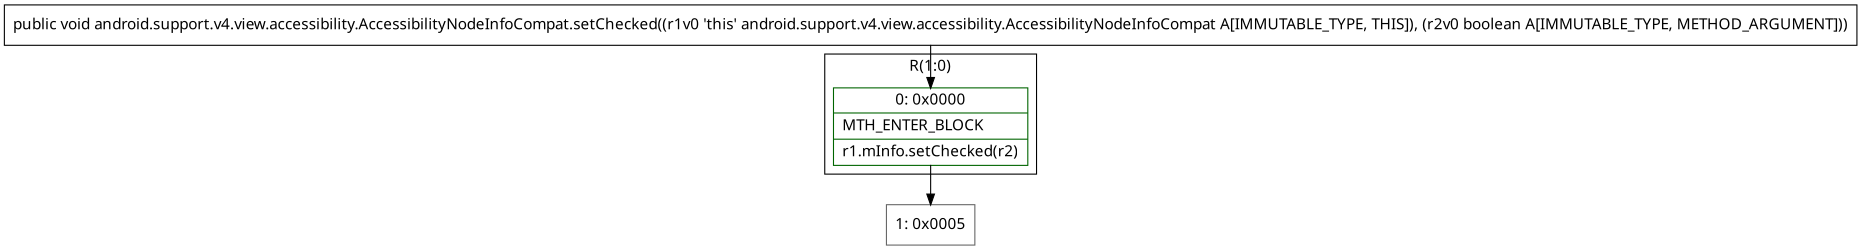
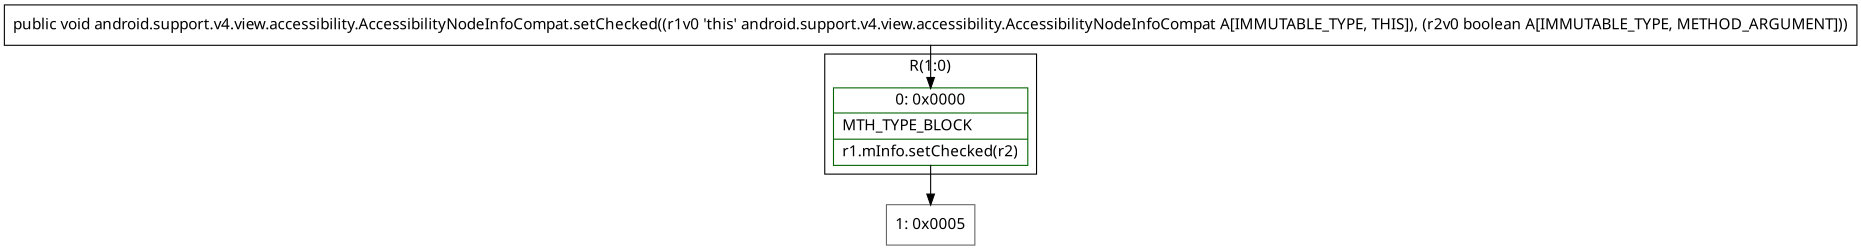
node "0: 0x0000": text "MTH_ENTER_BLOCK" -> "MTH_TYPE_BLOCK"
